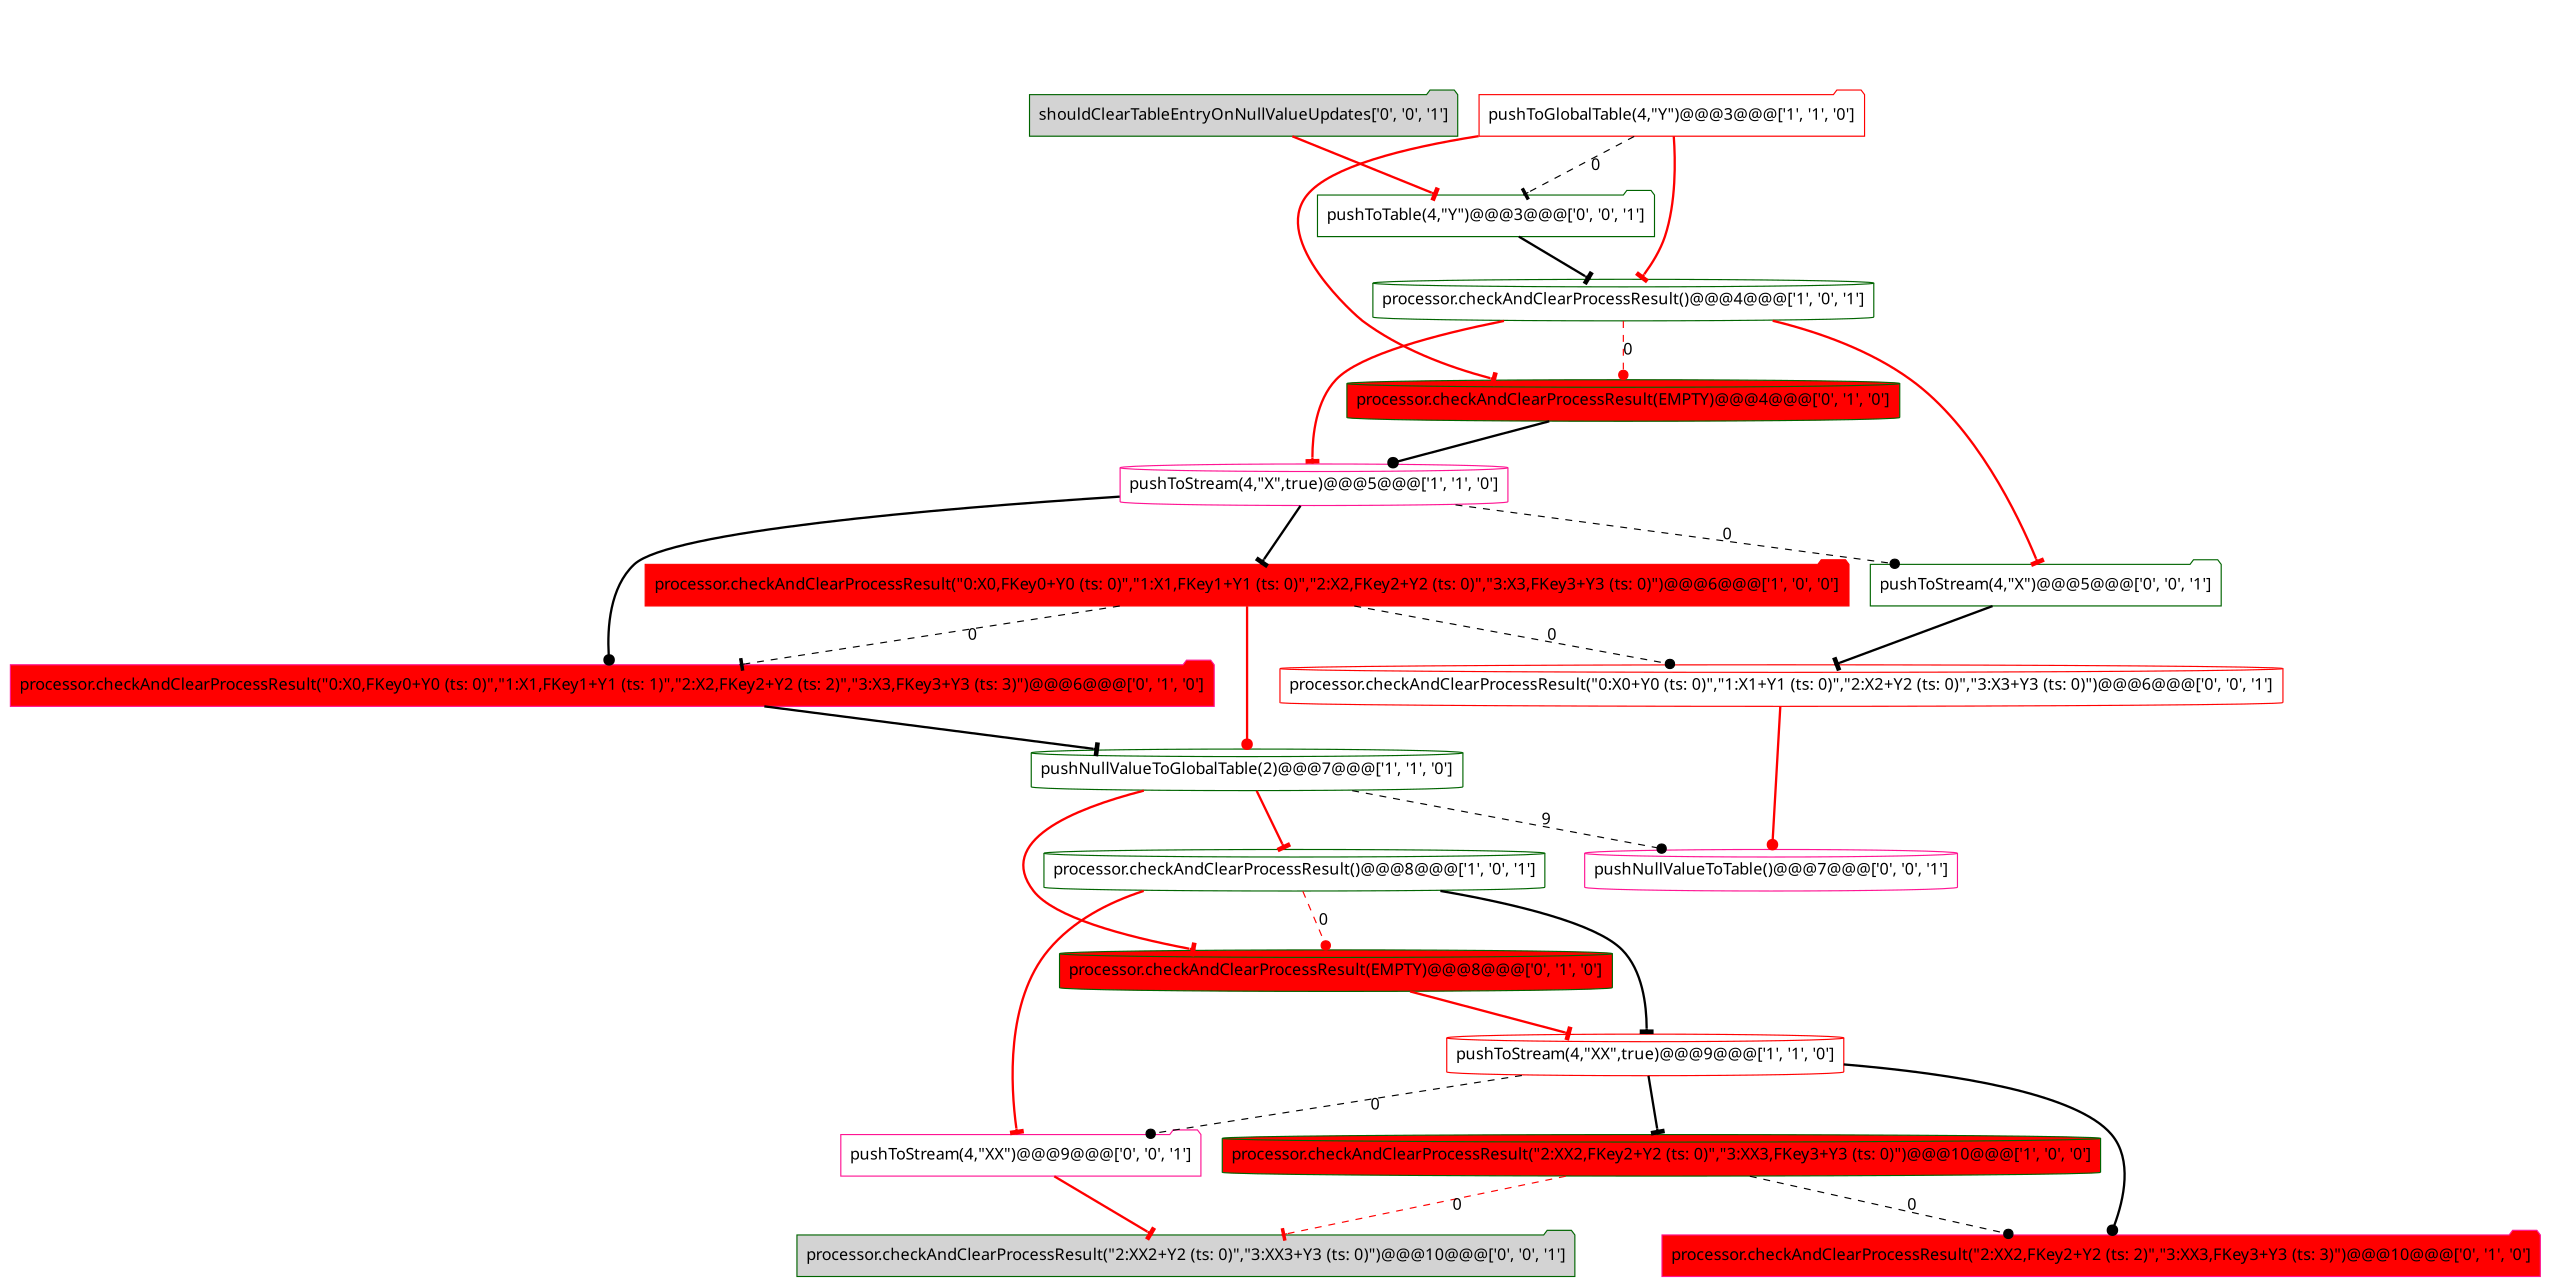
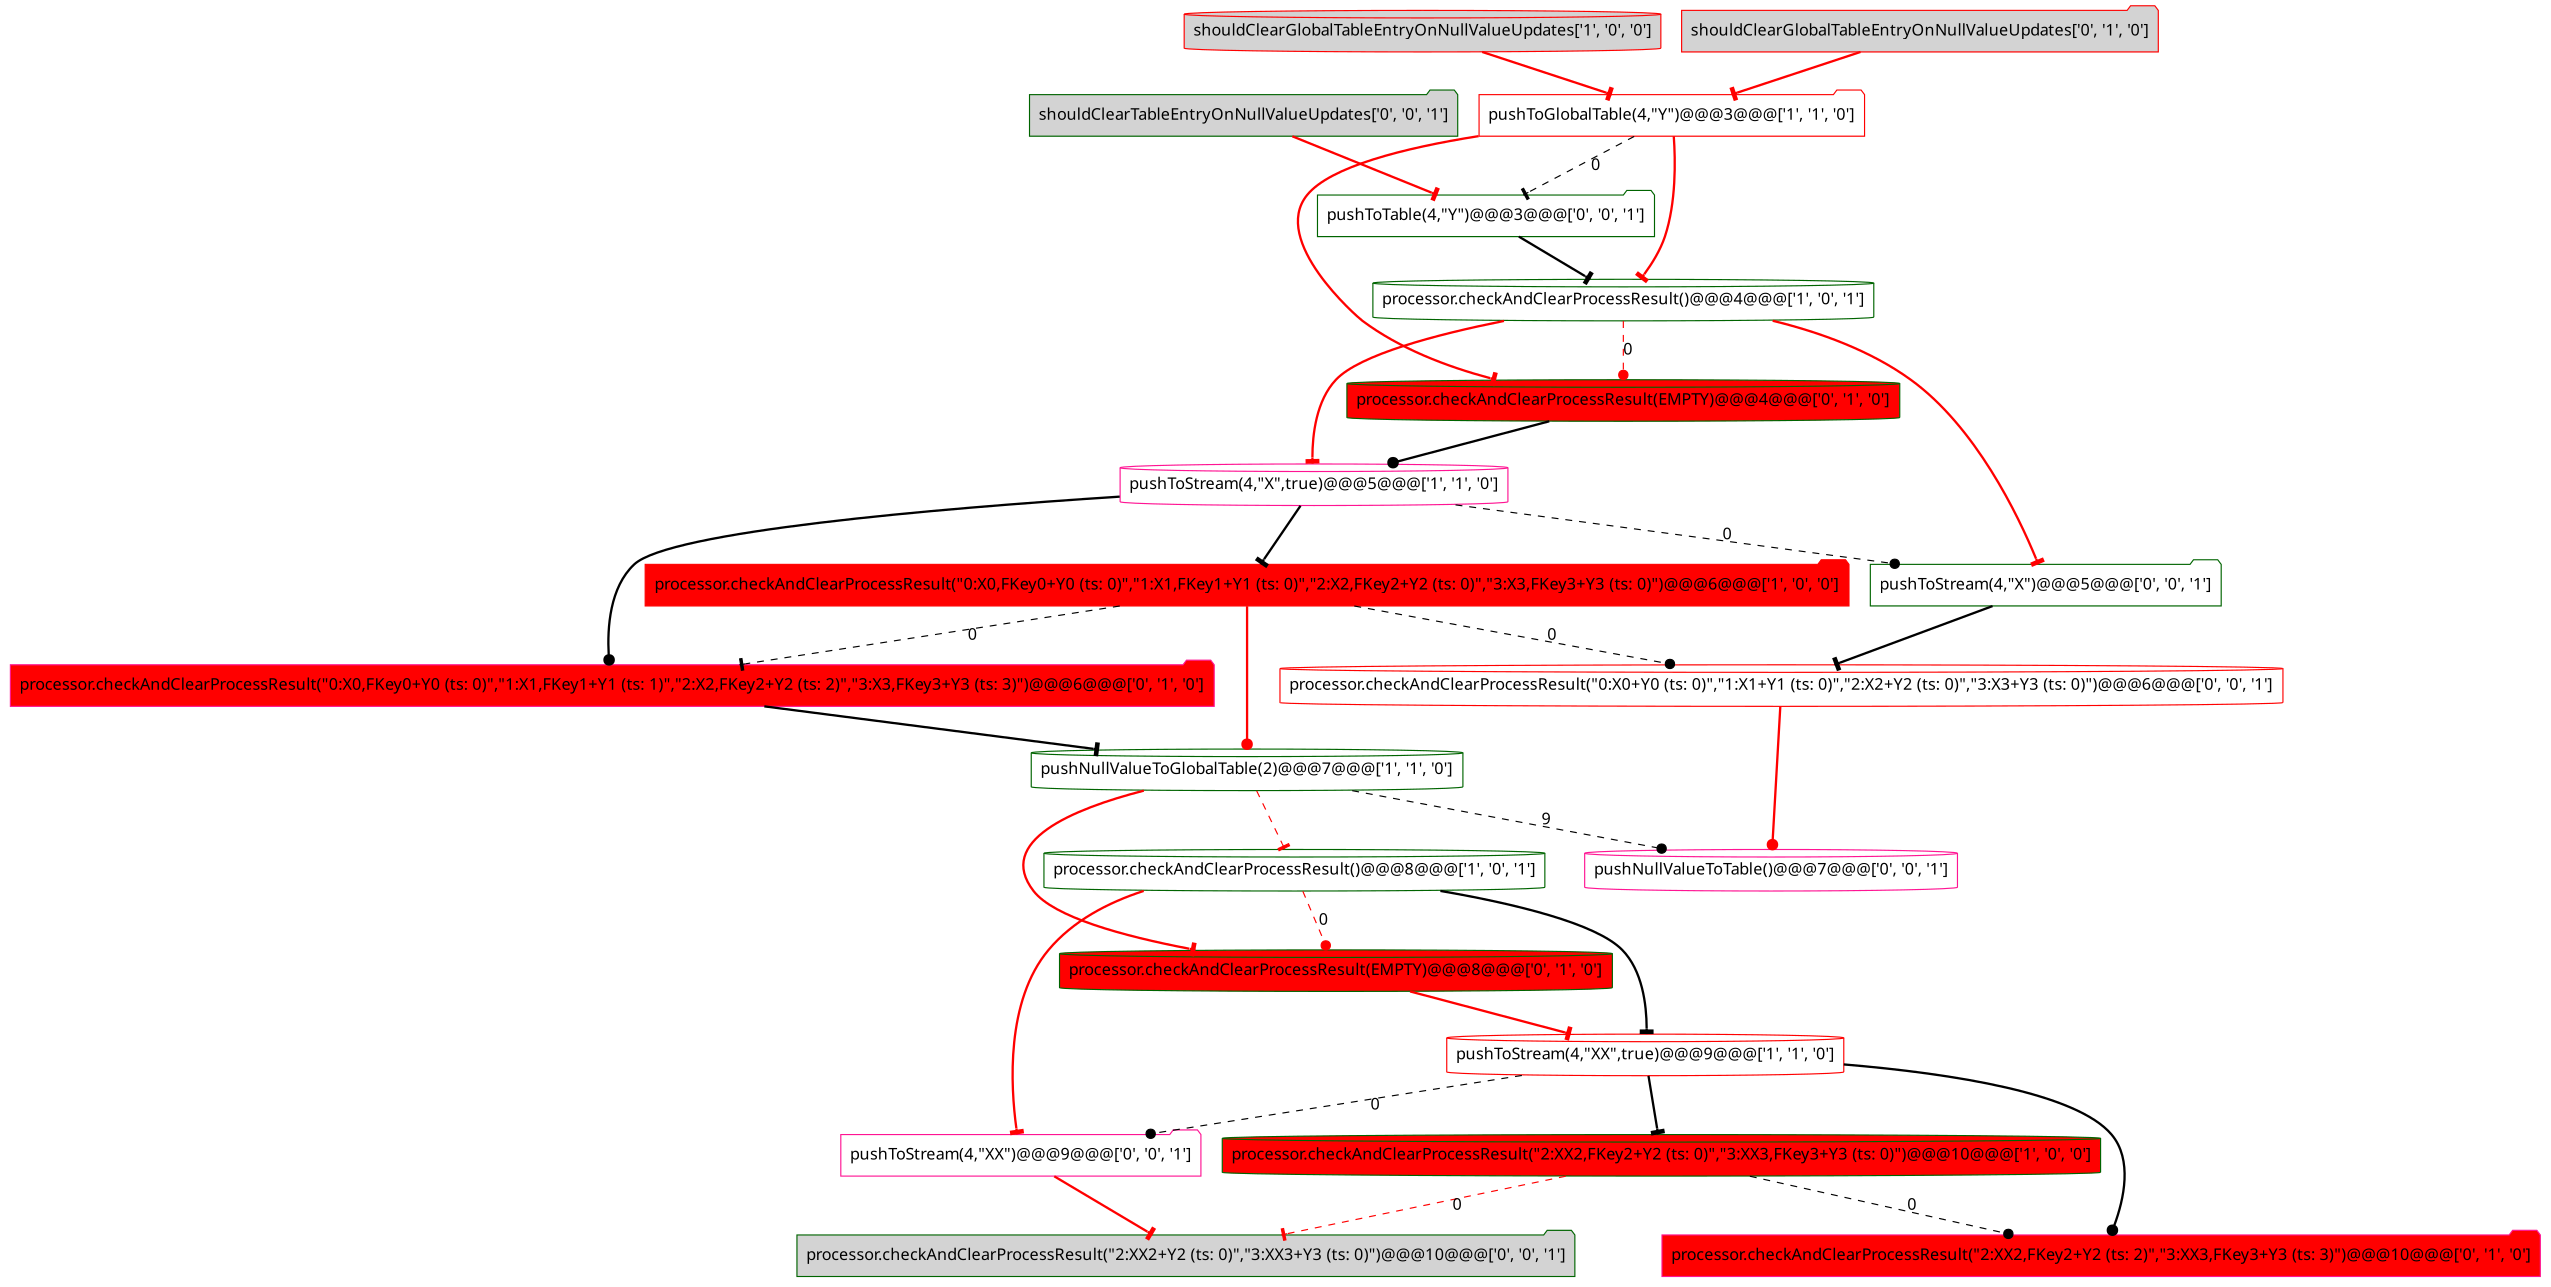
node "shouldClearGlobalTableEntryOnNullValueUpdates['1', '0', '0']": added
node "shouldClearGlobalTableEntryOnNullValueUpdates['0', '1', '0']": added
edge "pushNullValueToGlobalTable(2)@@@7@@@['1', '1', '0']" -> "processor.checkAndClearProcessResult()@@@8@@@['1', '0', '1']": style bold -> dashed
